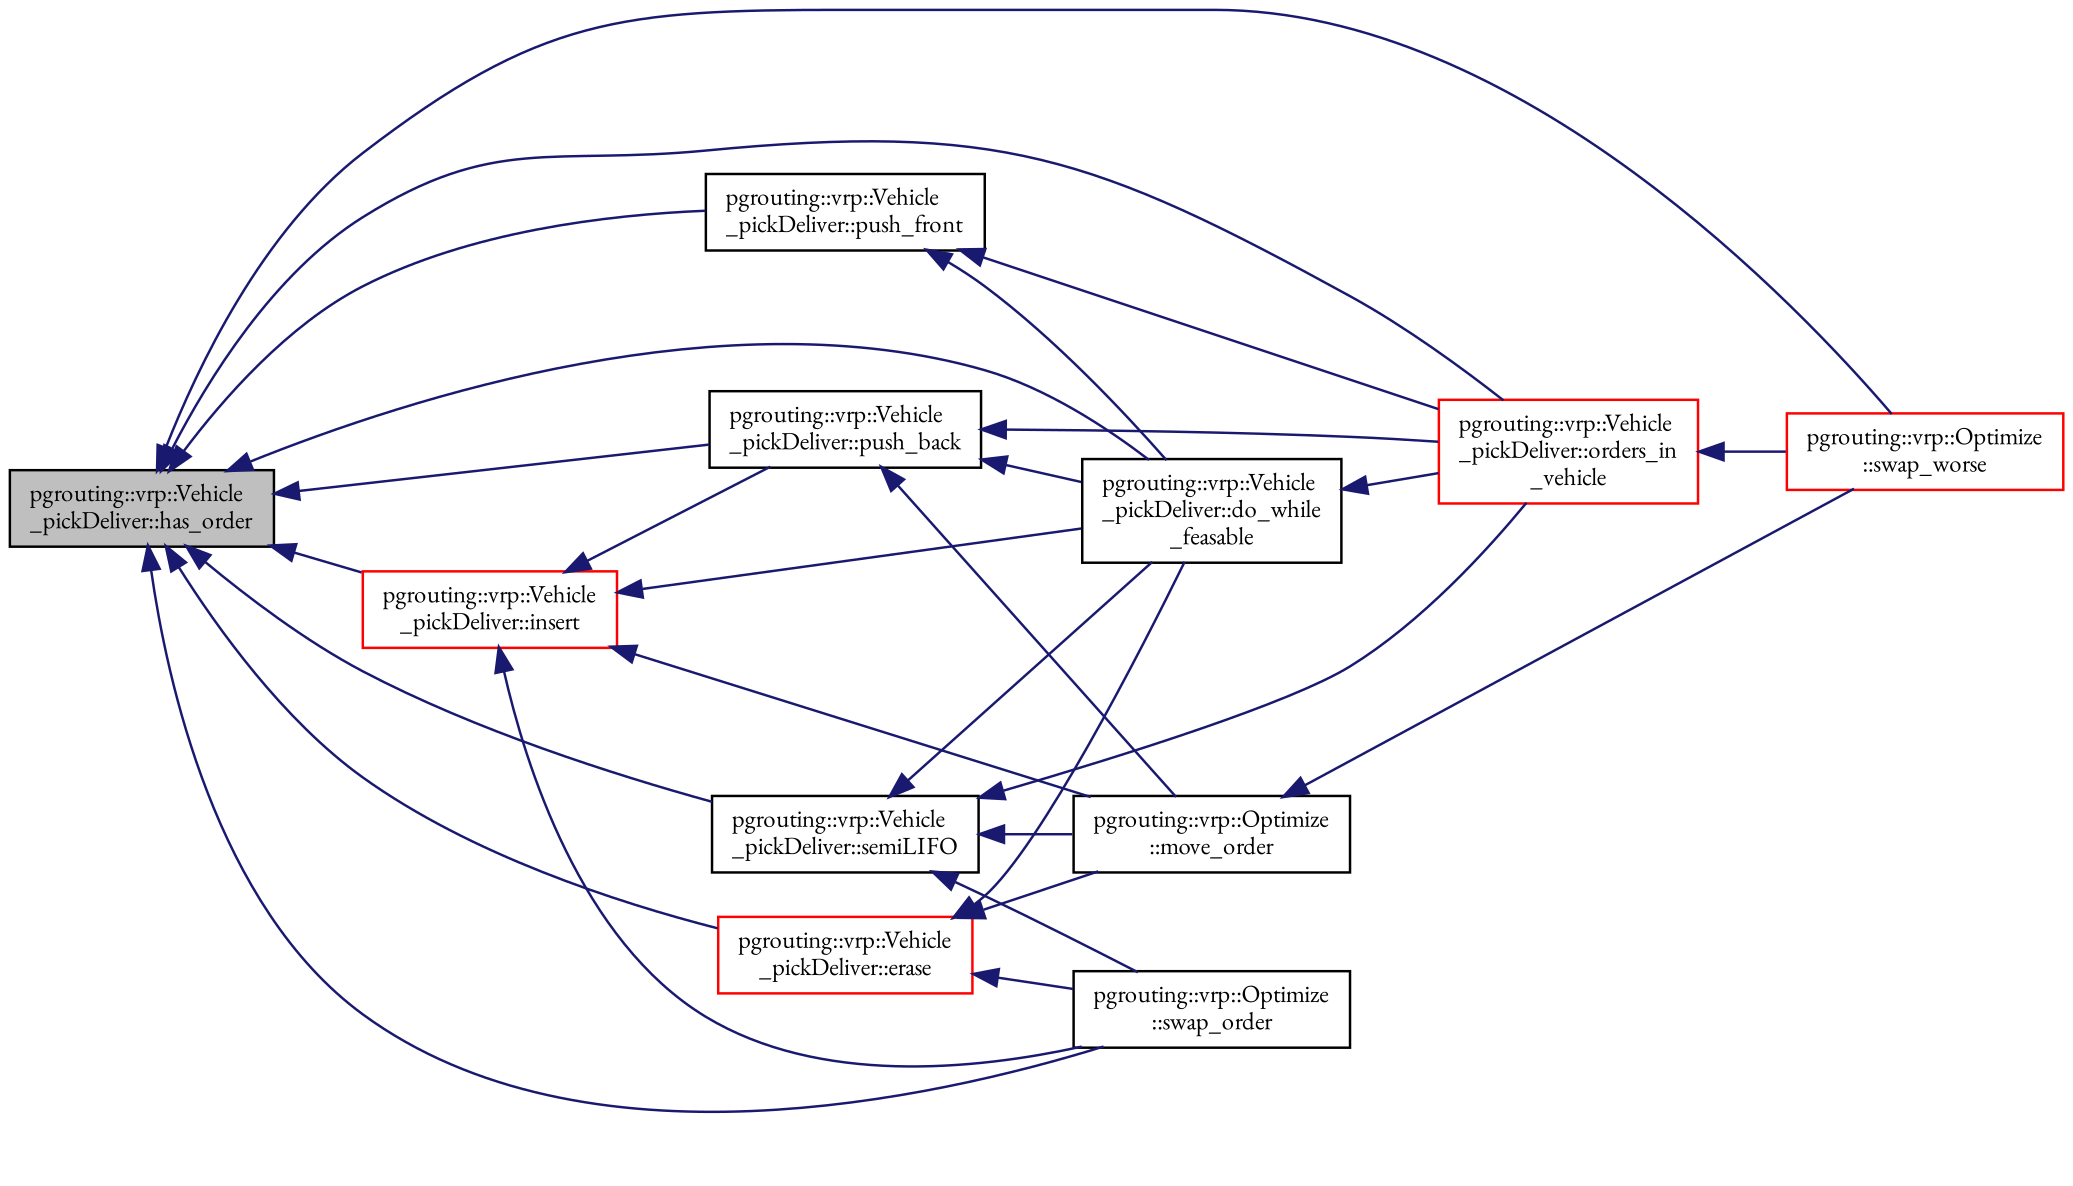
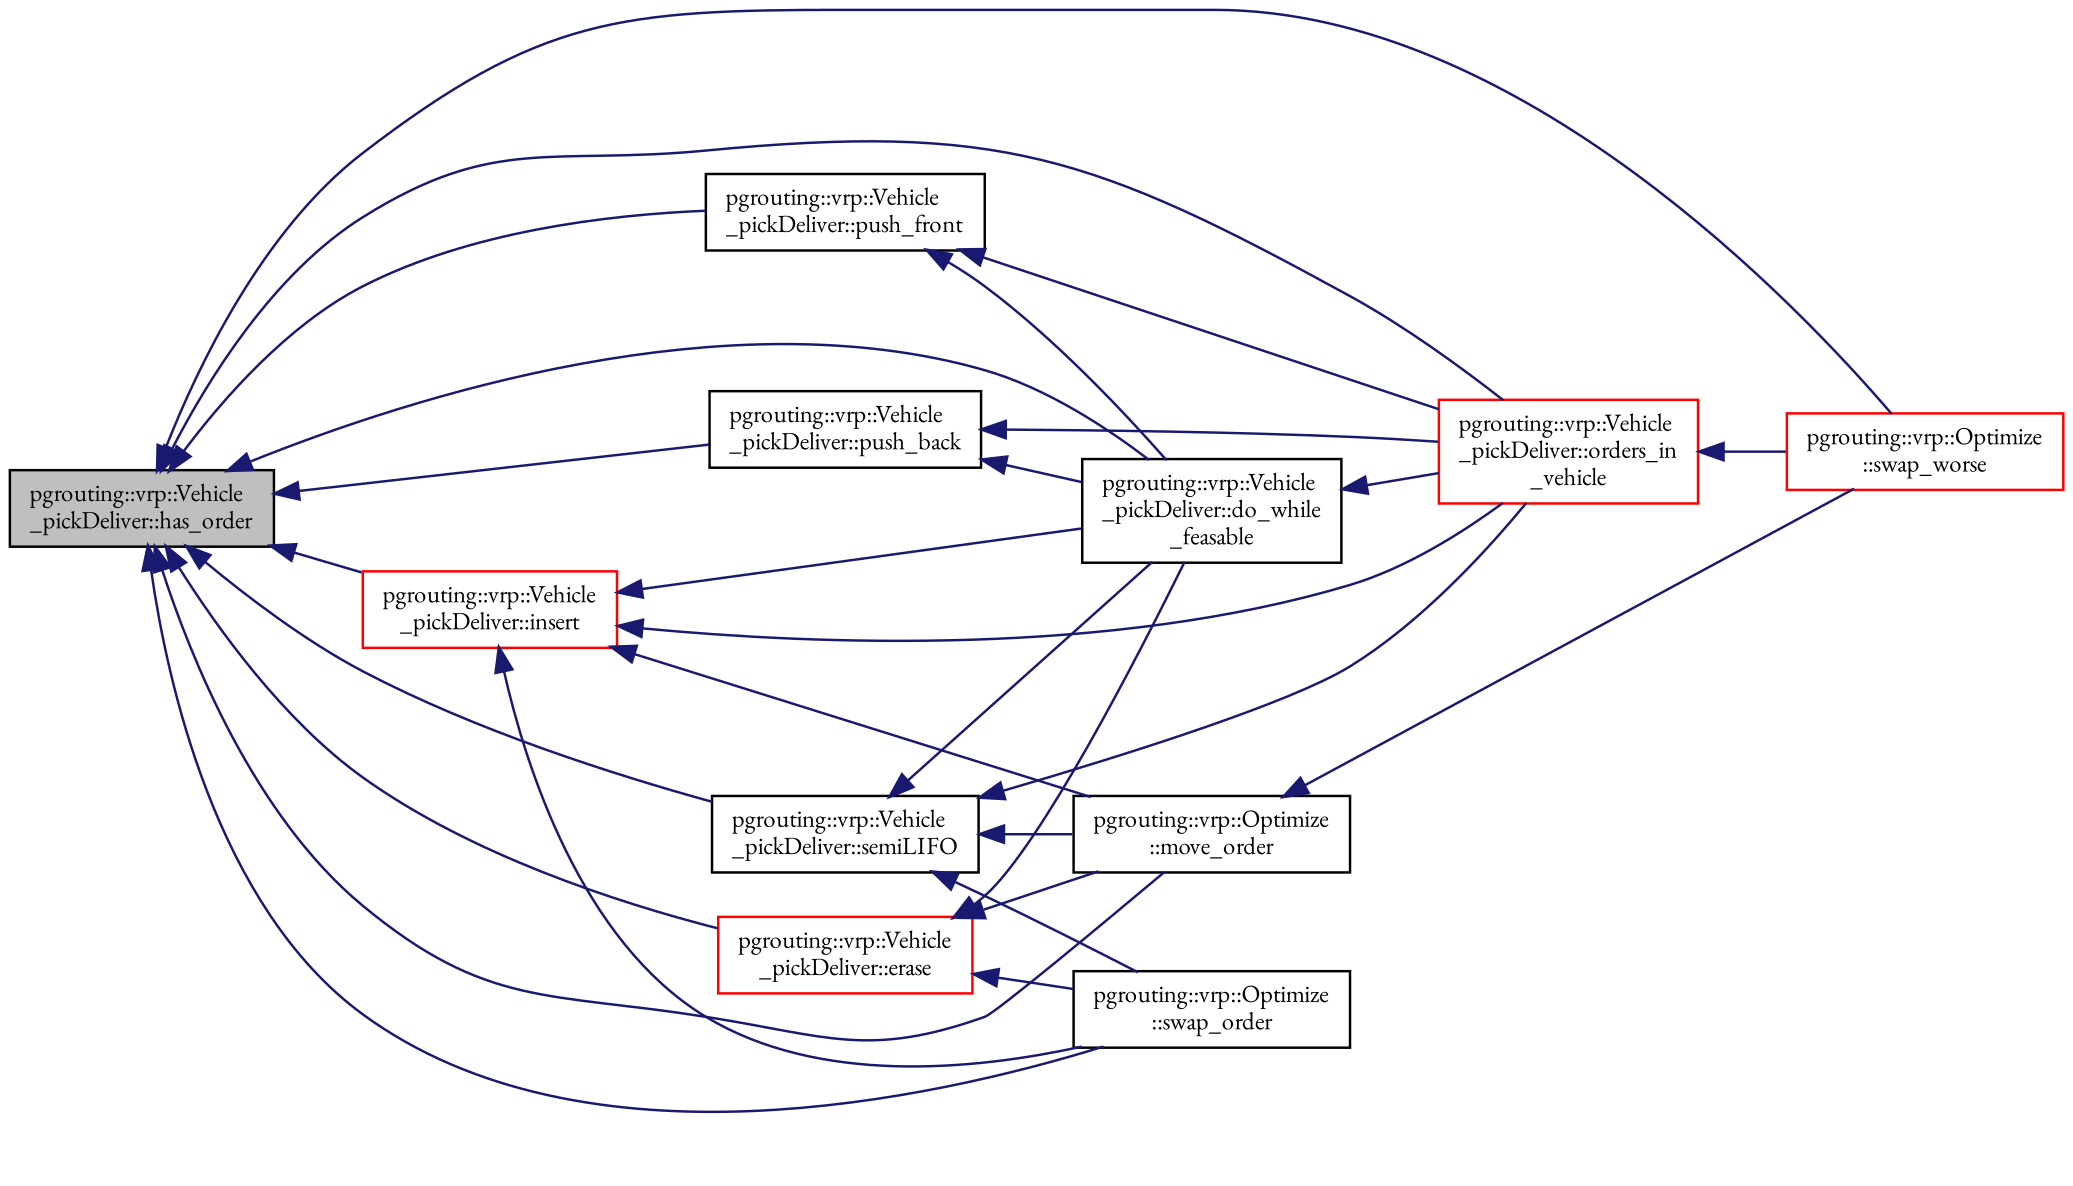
edge "pgrouting::vrp::Vehicle _pickDeliver::push_back" -> "pgrouting::vrp::Vehicle _pickDeliver::insert": now "pgrouting::vrp::Vehicle _pickDeliver::orders_in _vehicle" -> "pgrouting::vrp::Vehicle _pickDeliver::insert"
edge "pgrouting::vrp::Optimize ::move_order" -> "pgrouting::vrp::Vehicle _pickDeliver::push_back": now "pgrouting::vrp::Optimize ::move_order" -> "pgrouting::vrp::Vehicle _pickDeliver::has_order"
